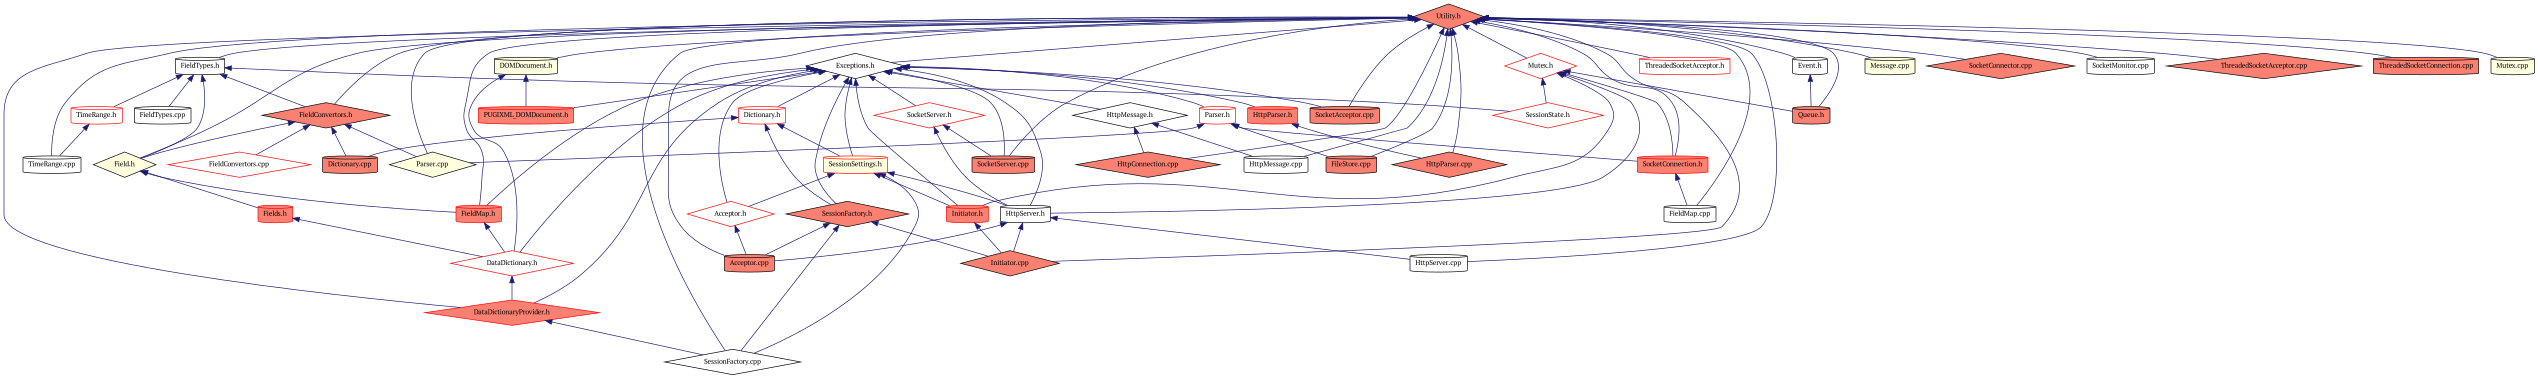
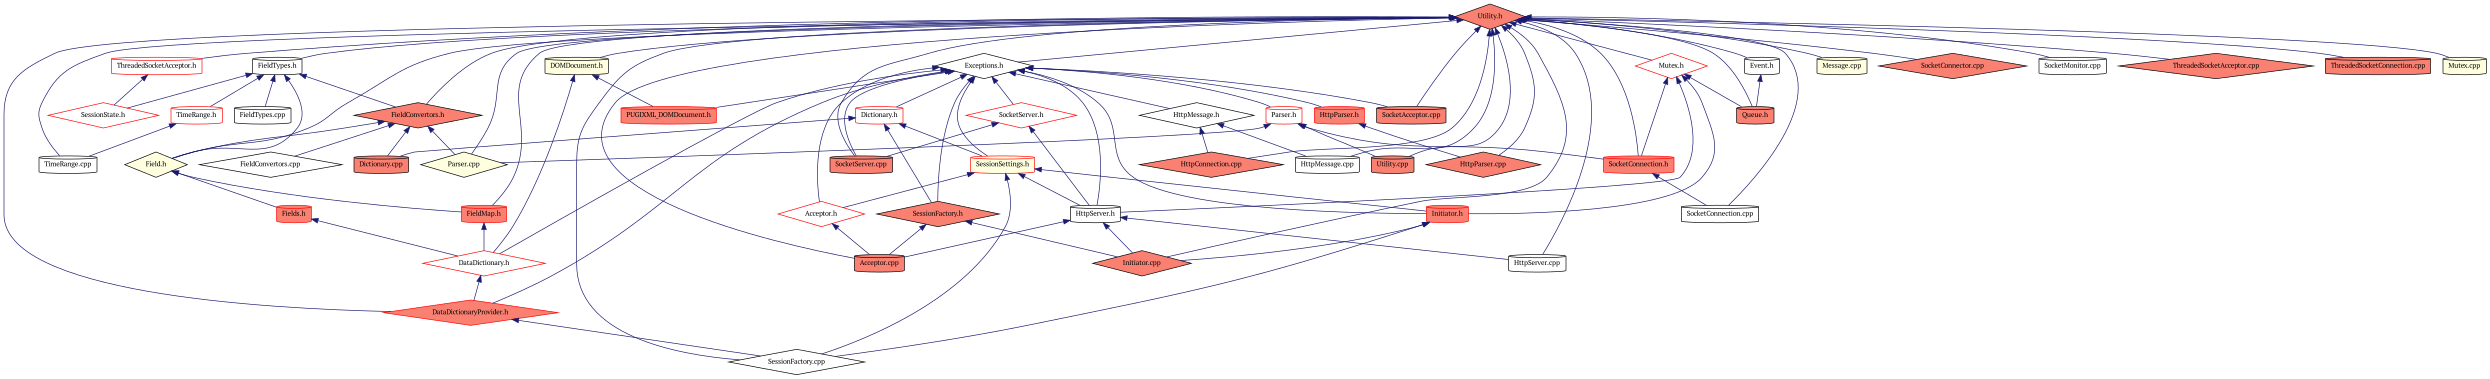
edge "SessionState.h" -> "Mutex.h": now "SessionState.h" -> "ThreadedSocketAcceptor.h"
edge "FieldMap.h" -> "Exceptions.h": removed
node "FieldConvertors.cpp": color red -> black
node "FileStore.cpp": label "FileStore.cpp" -> "Utility.cpp"
node "FieldMap.cpp": label "FieldMap.cpp" -> "SocketConnection.cpp"
edge "SessionFactory.cpp" -> "SessionFactory.h": now "SessionFactory.cpp" -> "Initiator.h"
